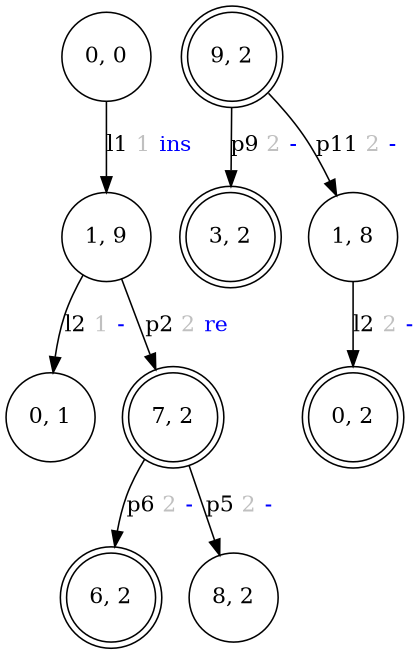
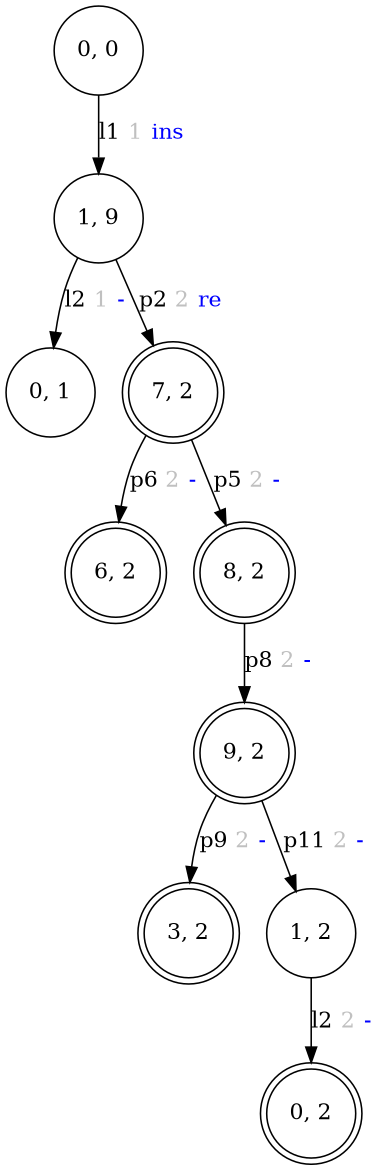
node "1, 8": label "1, 8" -> "1, 2"
node "8, 2": shape circle -> doublecircle
edge "8, 2" -> "9, 2": added, label "p8 2 -"
